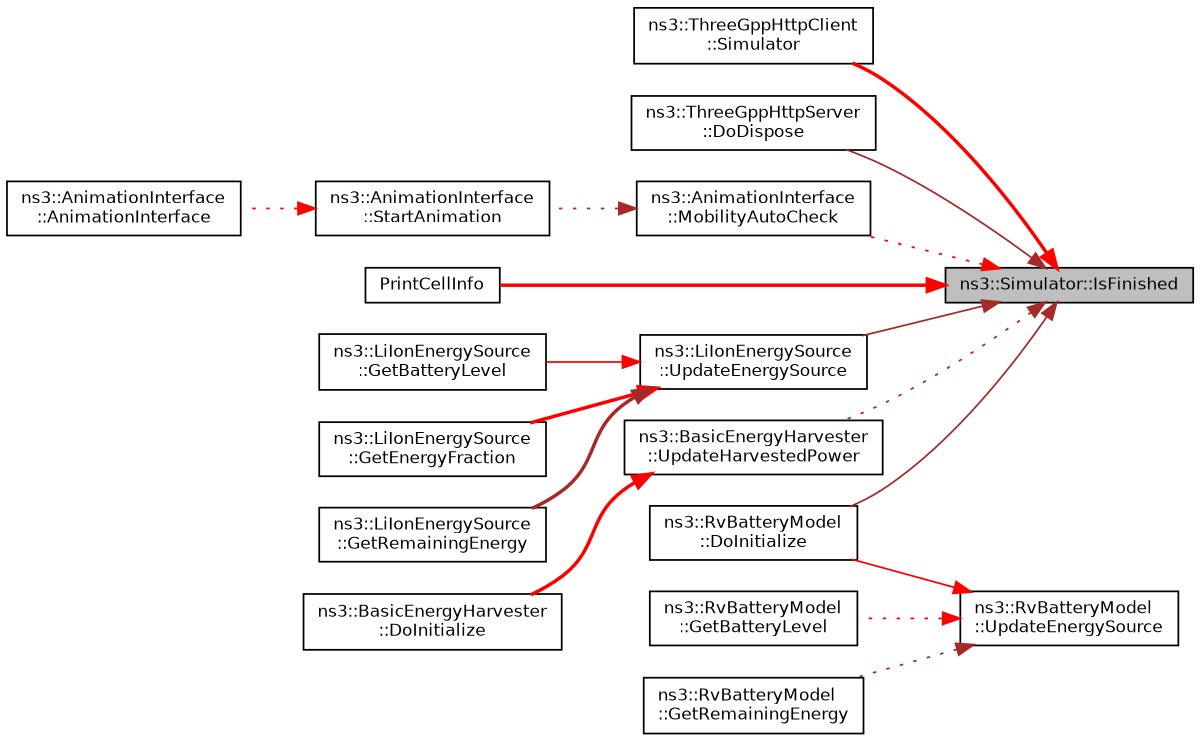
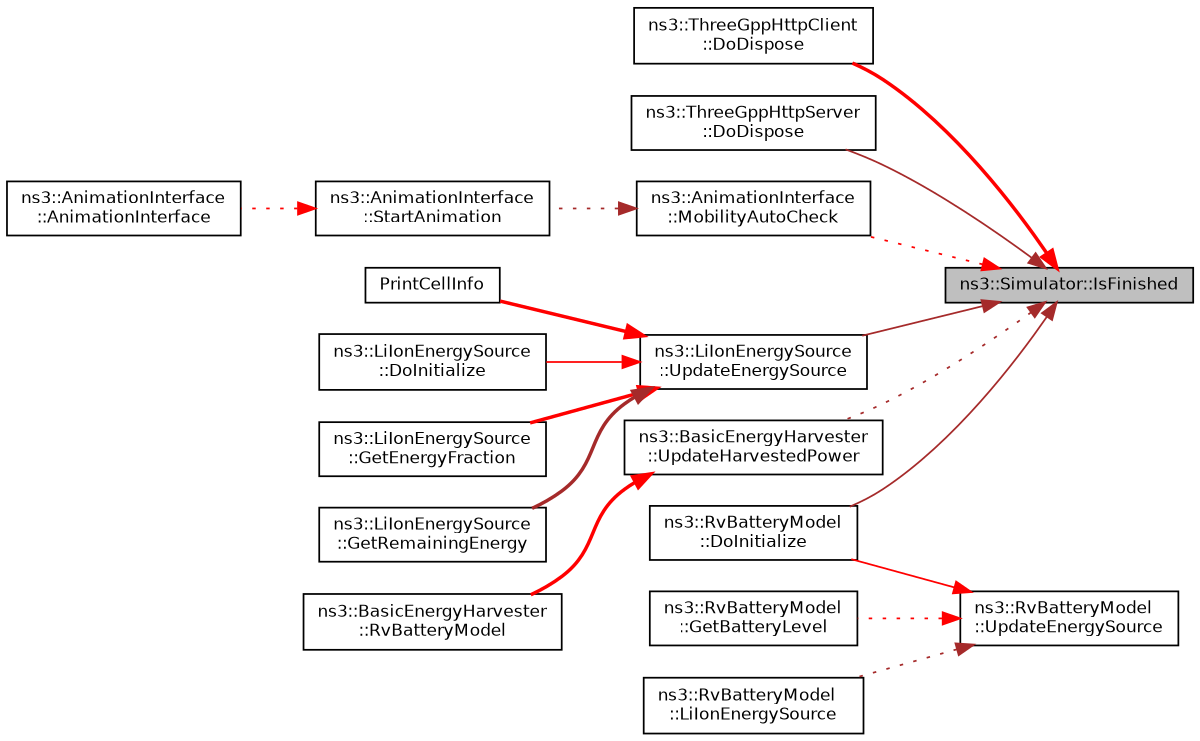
node "ns3::ThreeGppHttpClient ::Simulator": label "ns3::ThreeGppHttpClient ::Simulator" -> "ns3::ThreeGppHttpClient ::DoDispose"
edge "PrintCellInfo" -> "ns3::Simulator::IsFinished": now "PrintCellInfo" -> "ns3::LiIonEnergySource ::UpdateEnergySource"
node "ns3::LiIonEnergySource ::GetBatteryLevel": label "ns3::LiIonEnergySource ::GetBatteryLevel" -> "ns3::LiIonEnergySource ::DoInitialize"
node "ns3::BasicEnergyHarvester ::DoInitialize": label "ns3::BasicEnergyHarvester ::DoInitialize" -> "ns3::BasicEnergyHarvester ::RvBatteryModel"
node "ns3::RvBatteryModel ::GetRemainingEnergy": label "ns3::RvBatteryModel ::GetRemainingEnergy" -> "ns3::RvBatteryModel ::LiIonEnergySource"
